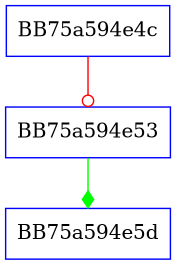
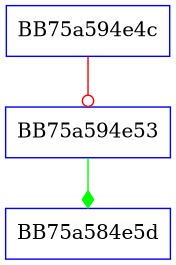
node "BB75a594e5d": label "BB75a594e5d" -> "BB75a584e5d"
